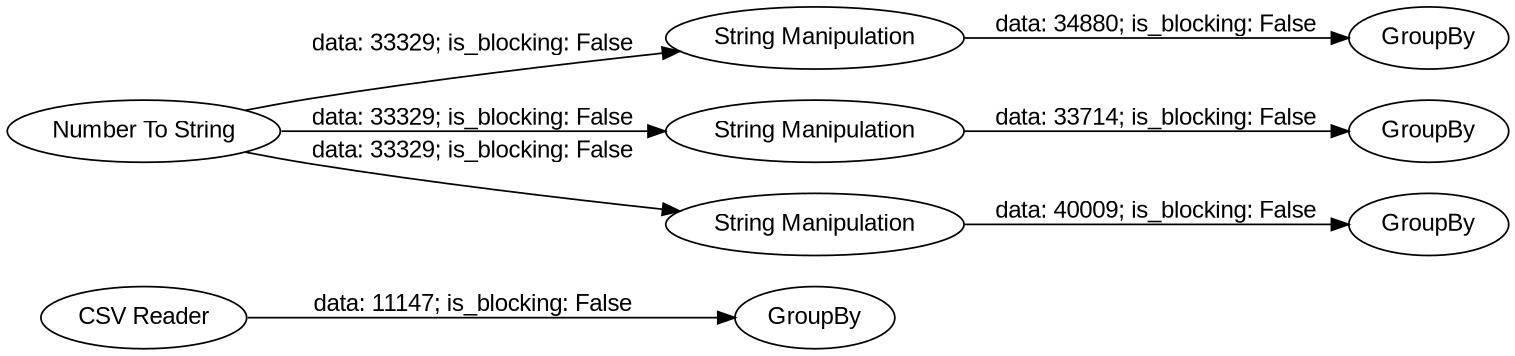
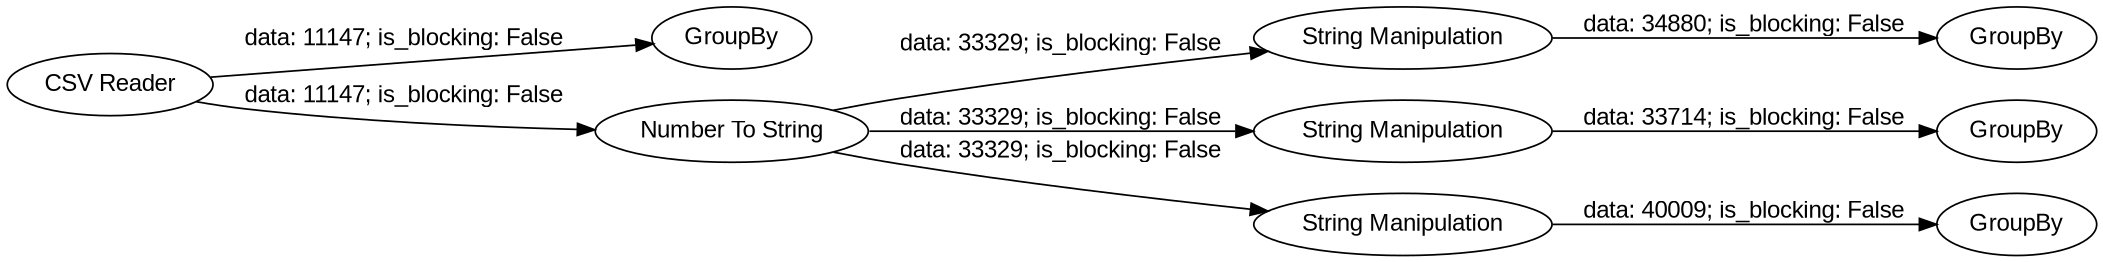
edge "CSV Reader" -> "Number To String": added, label "data: 11147; is_blocking: False"
